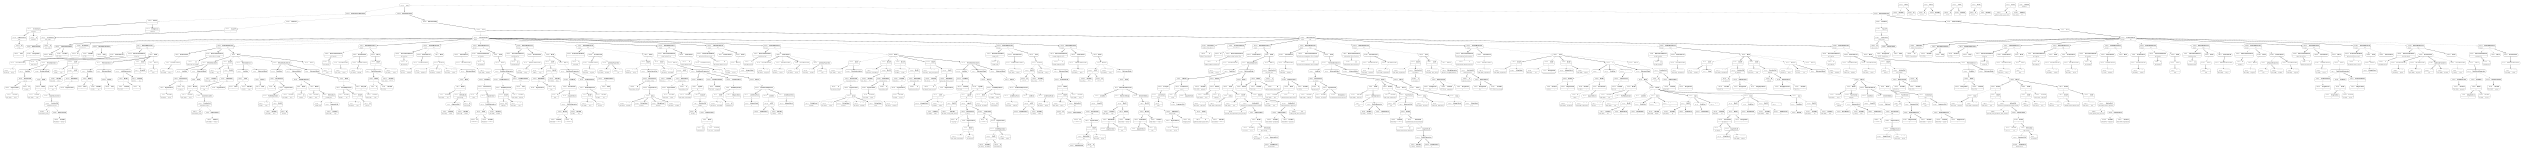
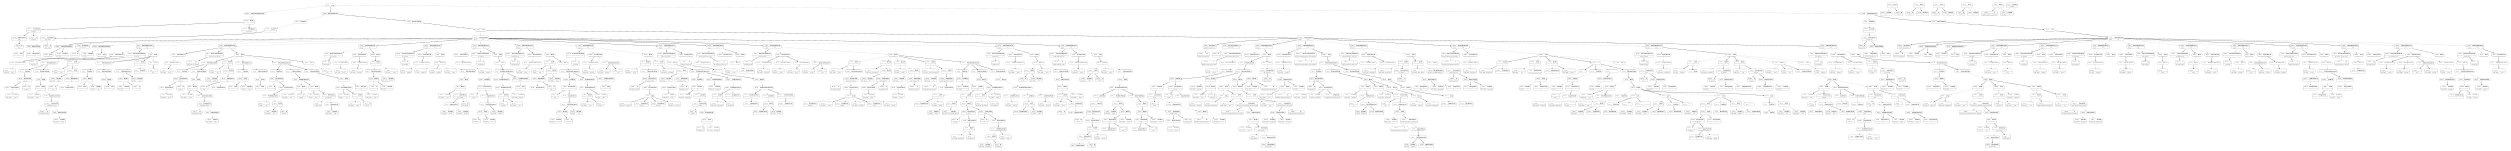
node "138653": removed
